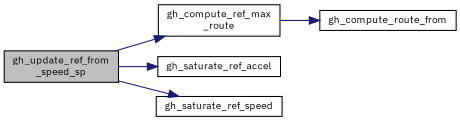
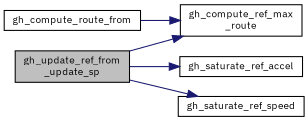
edge "gh_compute_ref_max _route" -> "gh_compute_route_from": reversed
node "gh_update_ref_from _speed_sp": label "gh_update_ref_from _speed_sp" -> "gh_update_ref_from _update_sp"
